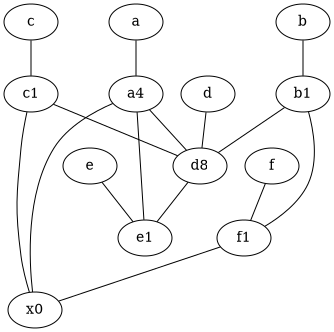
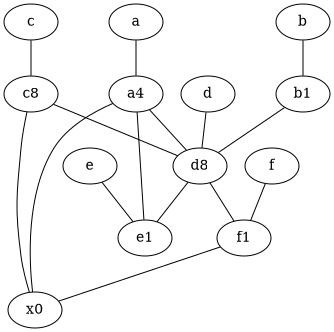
node "c1": label "c1" -> "c8"
edge "b1" -- "f1": now "d8" -- "f1"
